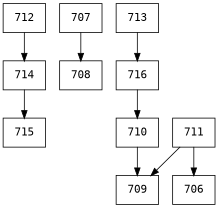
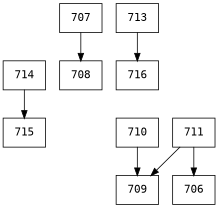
node "712": removed
edge "716" -> "710": removed
